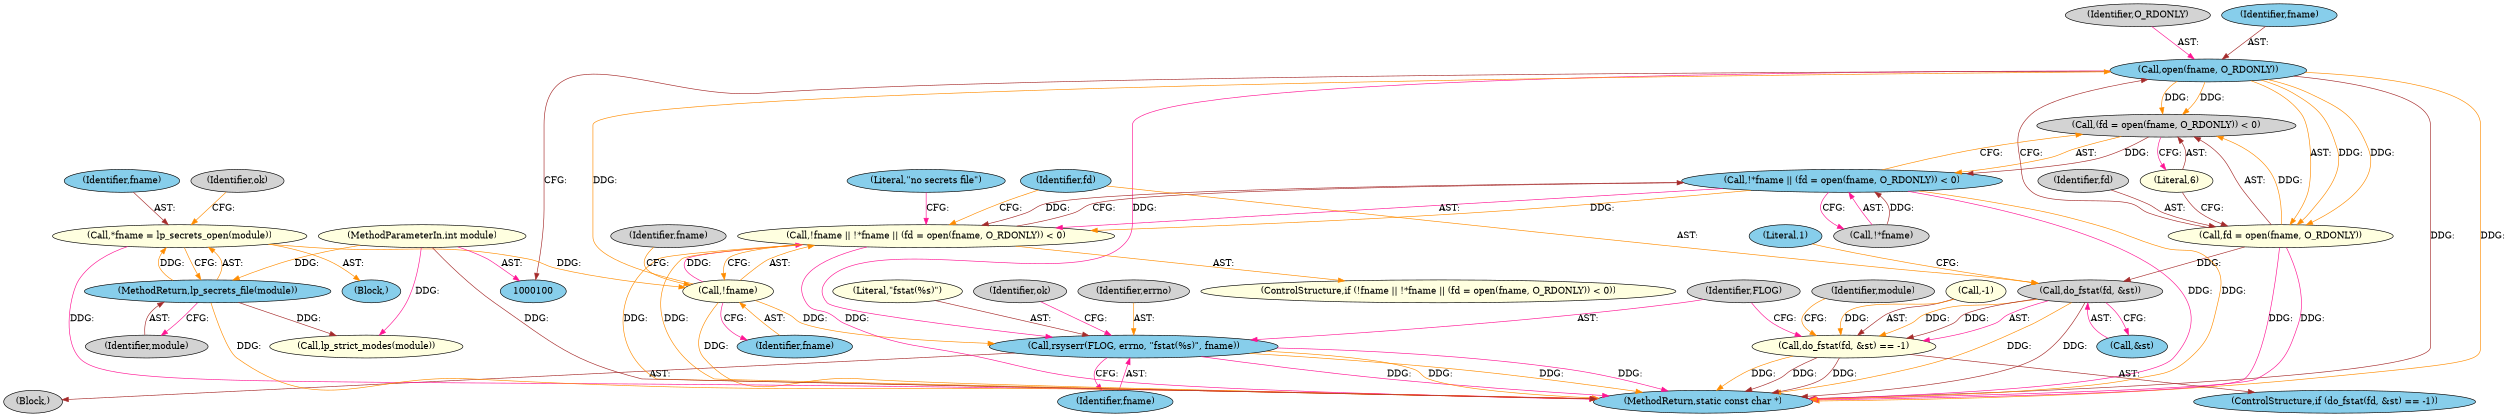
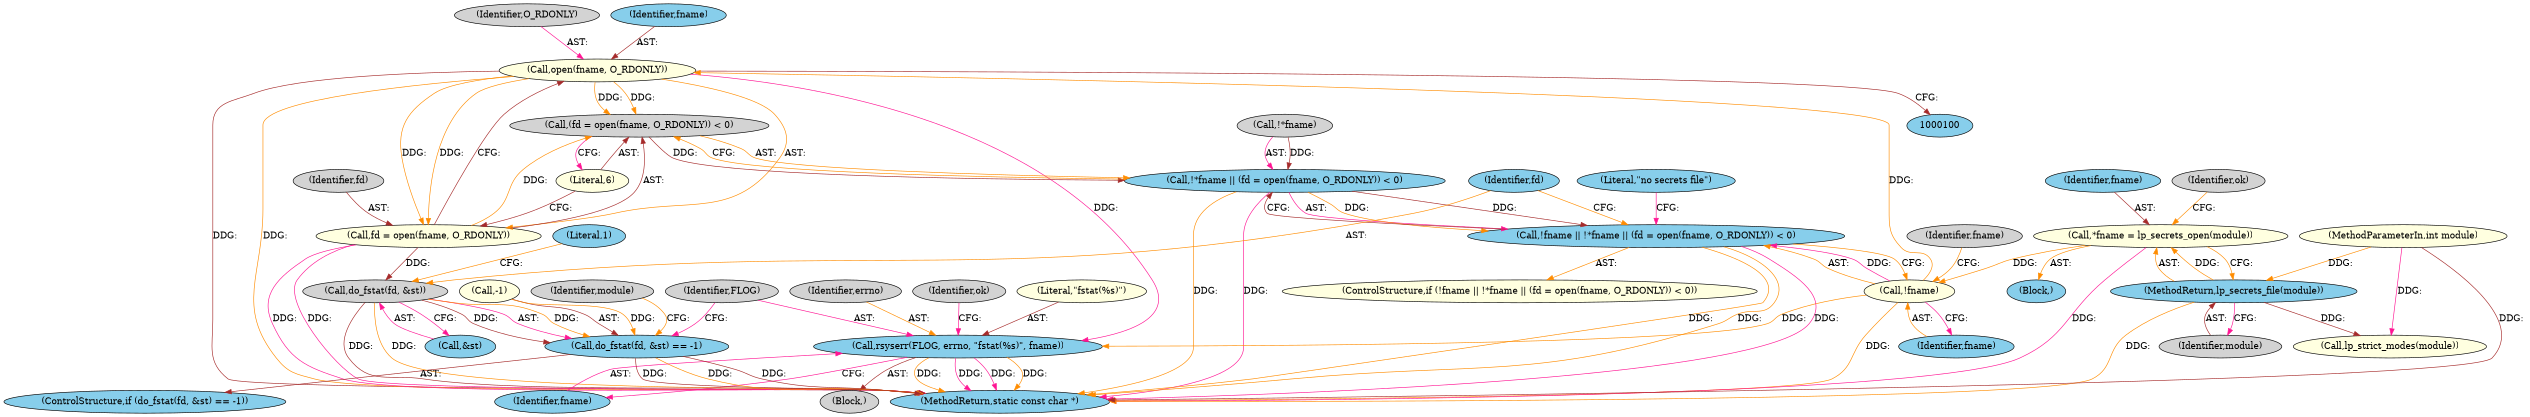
node "(Call,open(fname, O_RDONLY))": fillcolor skyblue -> lightyellow
edge "(Call,!*fname || (fd = open(fname, O_RDONLY)) < 0)" -> "(Call,!*fname)": removed, label "CFG:"
node "(Call,!fname || !*fname || (fd = open(fname, O_RDONLY)) < 0)": fillcolor lightyellow -> skyblue
edge "(MethodParameterIn,int module)" -> "1000100": removed, label "AST:"
node "(Call,do_fstat(fd, &st) == -1)": fillcolor lightyellow -> skyblue
